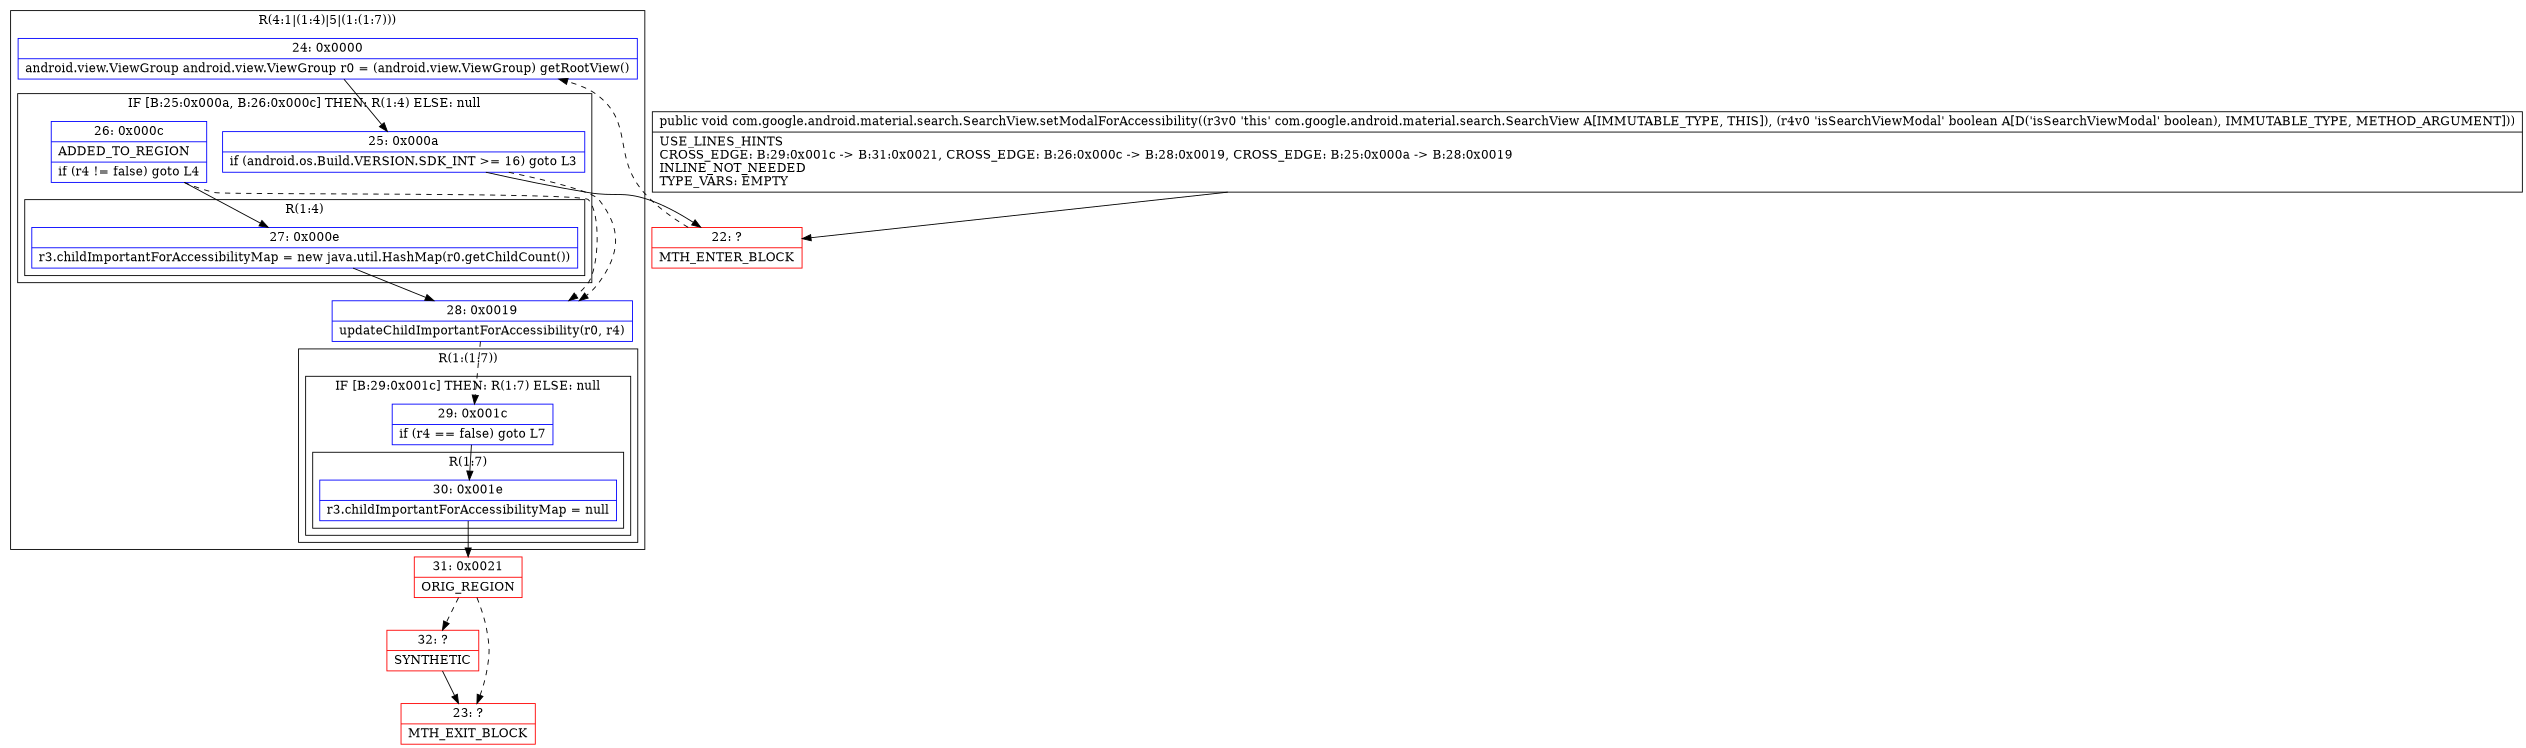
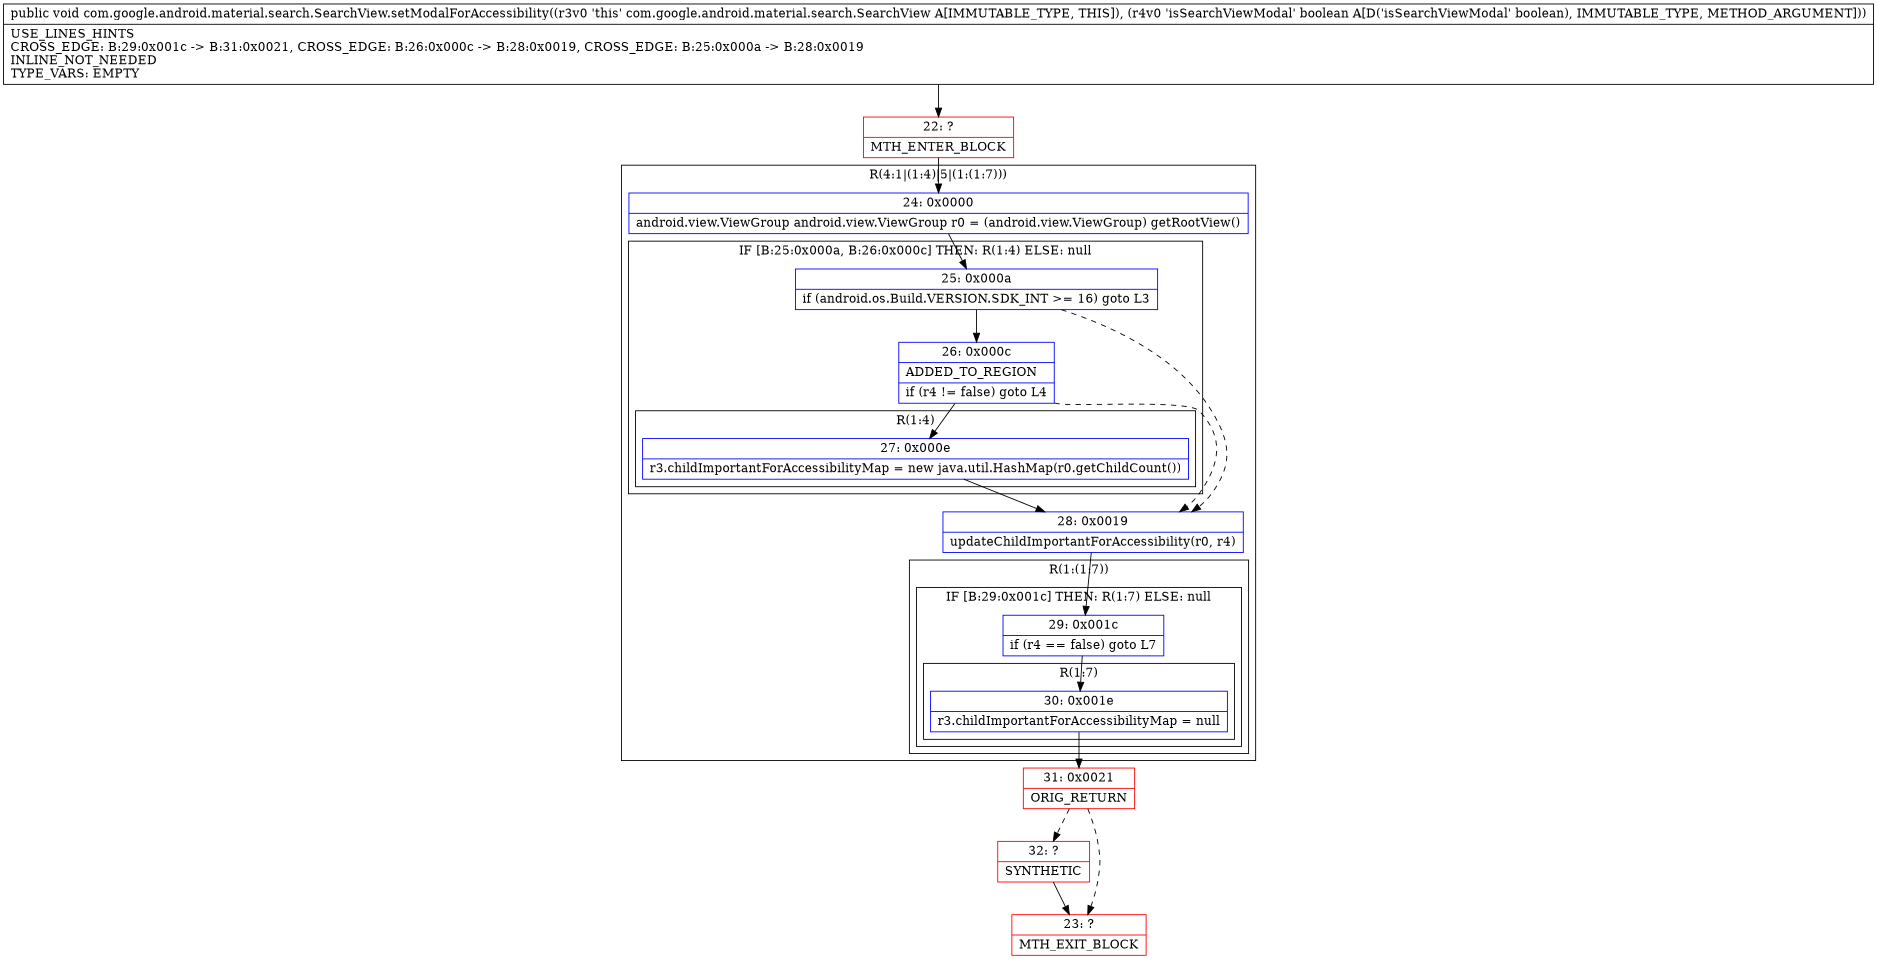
edge "22: ?" -> "24: 0x0000": style dashed -> solid
edge "25: 0x000a" -> "22: ?": now "25: 0x000a" -> "26: 0x000c"
edge "28: 0x0019" -> "29: 0x001c": style dashed -> solid
node "31: 0x0021": text "ORIG_REGION" -> "ORIG_RETURN"
